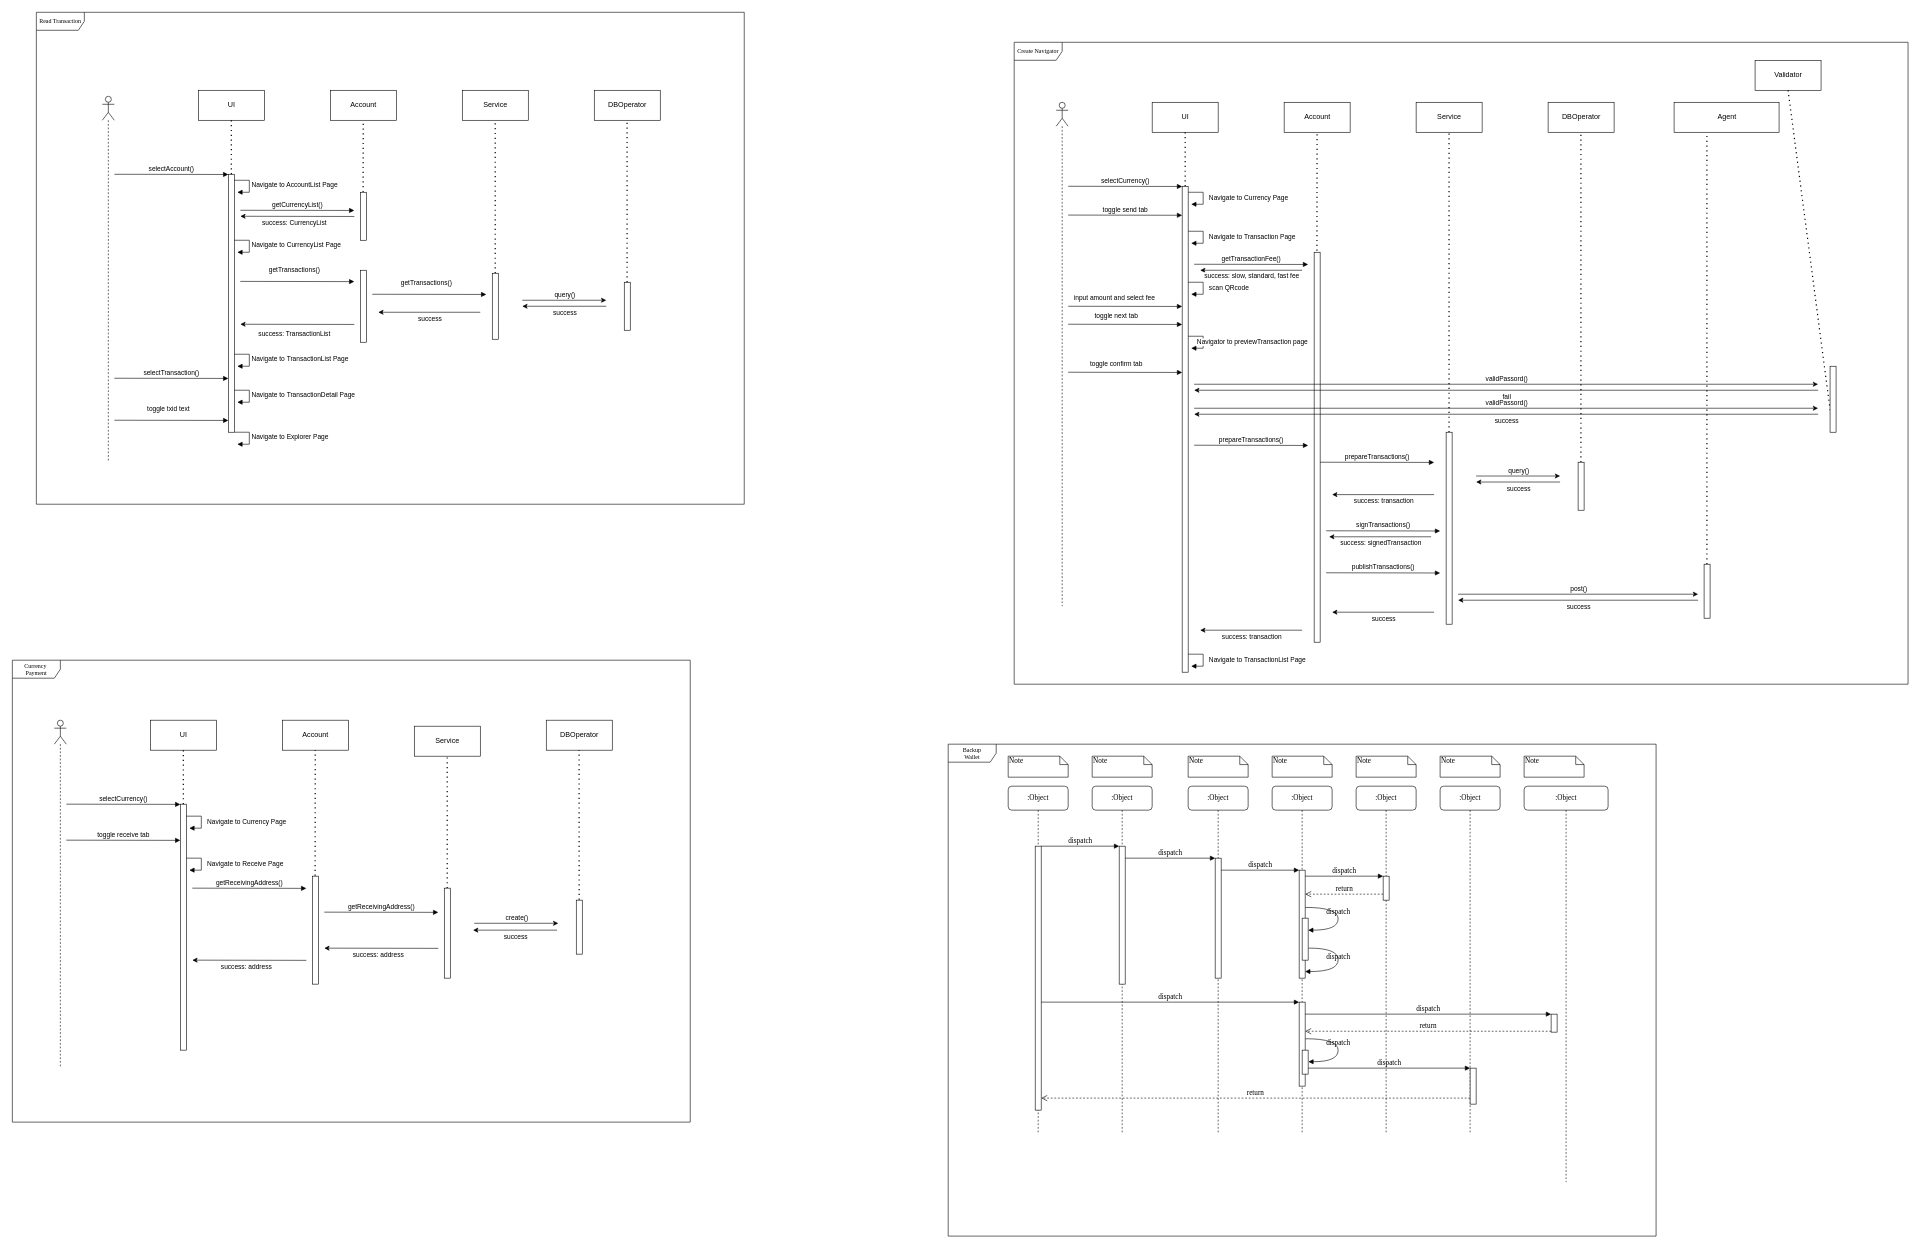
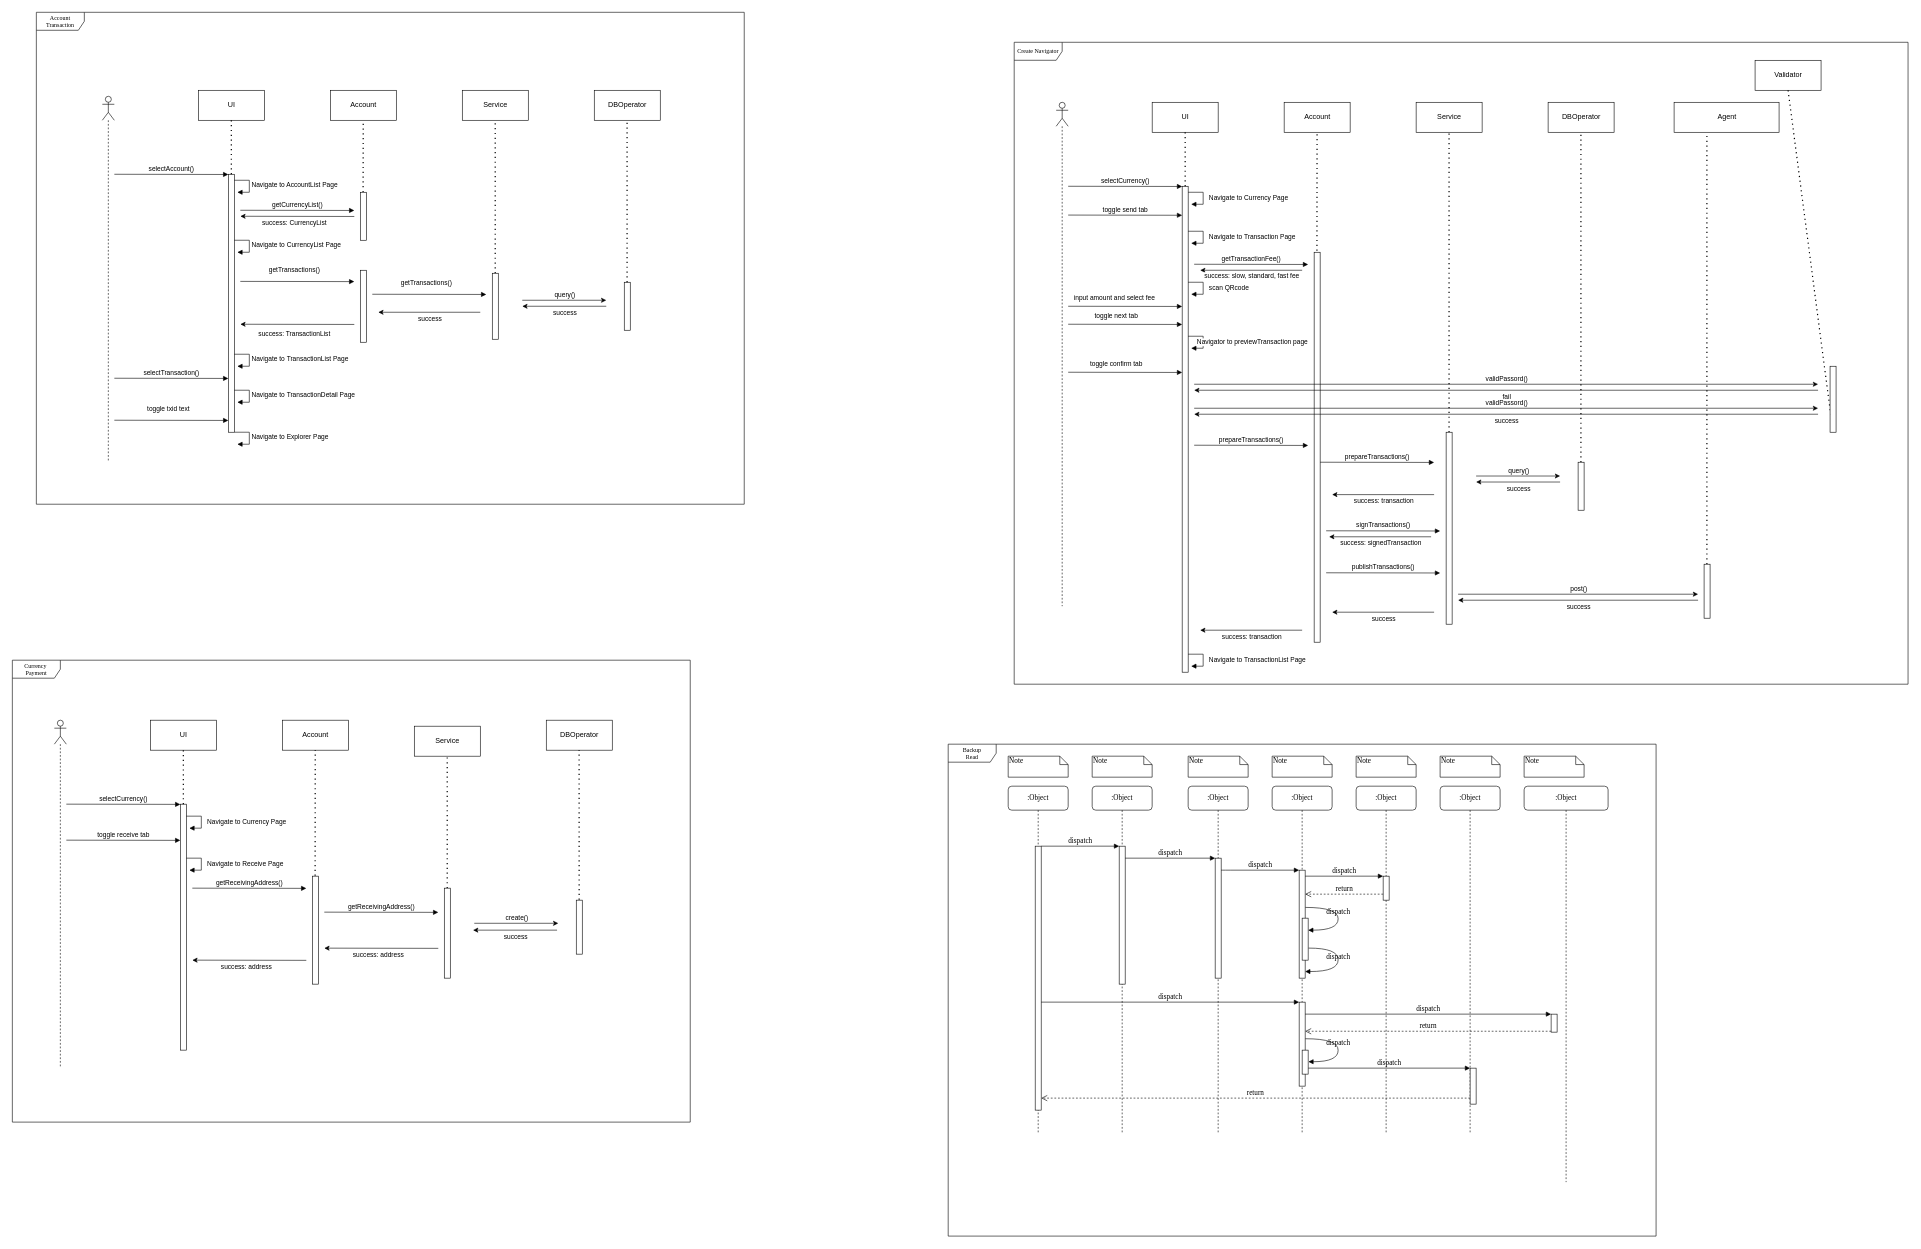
node "Read Transaction": label "Read Transaction" -> "Account Transaction"
node "Backup Wallet": label "Backup Wallet" -> "Backup Read"
